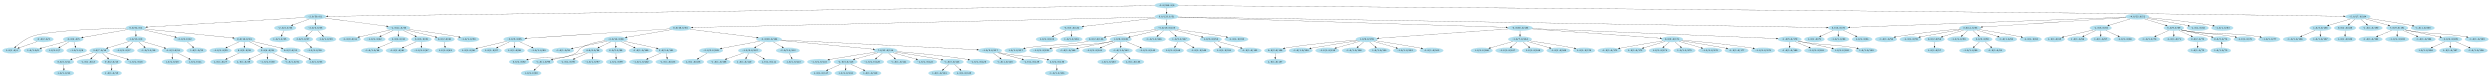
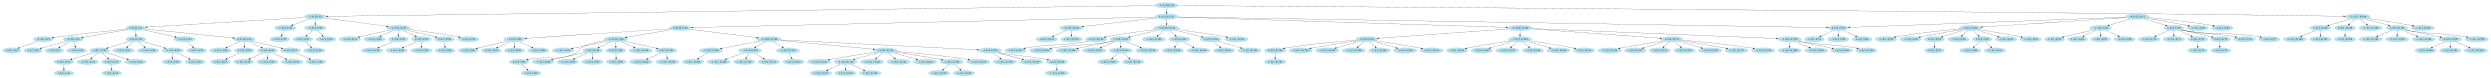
edge "6.0/32.0/2" -> "1.0/1.0/4": now "6.0/32.0/2" -> "-2.0/2.0/3"
edge "1.0/1.0/75" -> "0.0/2.0/74": reversed
node "1.0/1.0/165": added
edge "-1.0/1.0/96" -> "1.0/1.0/93": now "0.0/2.0/92" -> "1.0/1.0/93"
